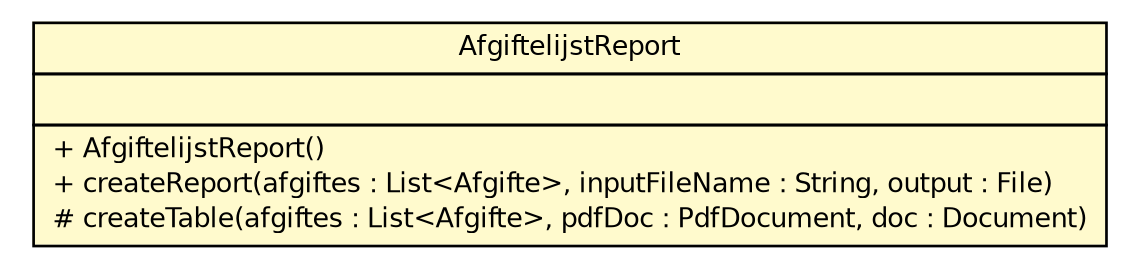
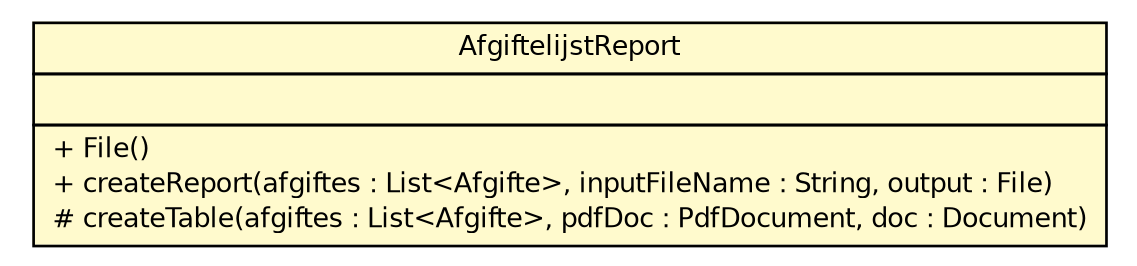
node "AfgiftelijstReport": text "+ AfgiftelijstReport()" -> "+ File()"
